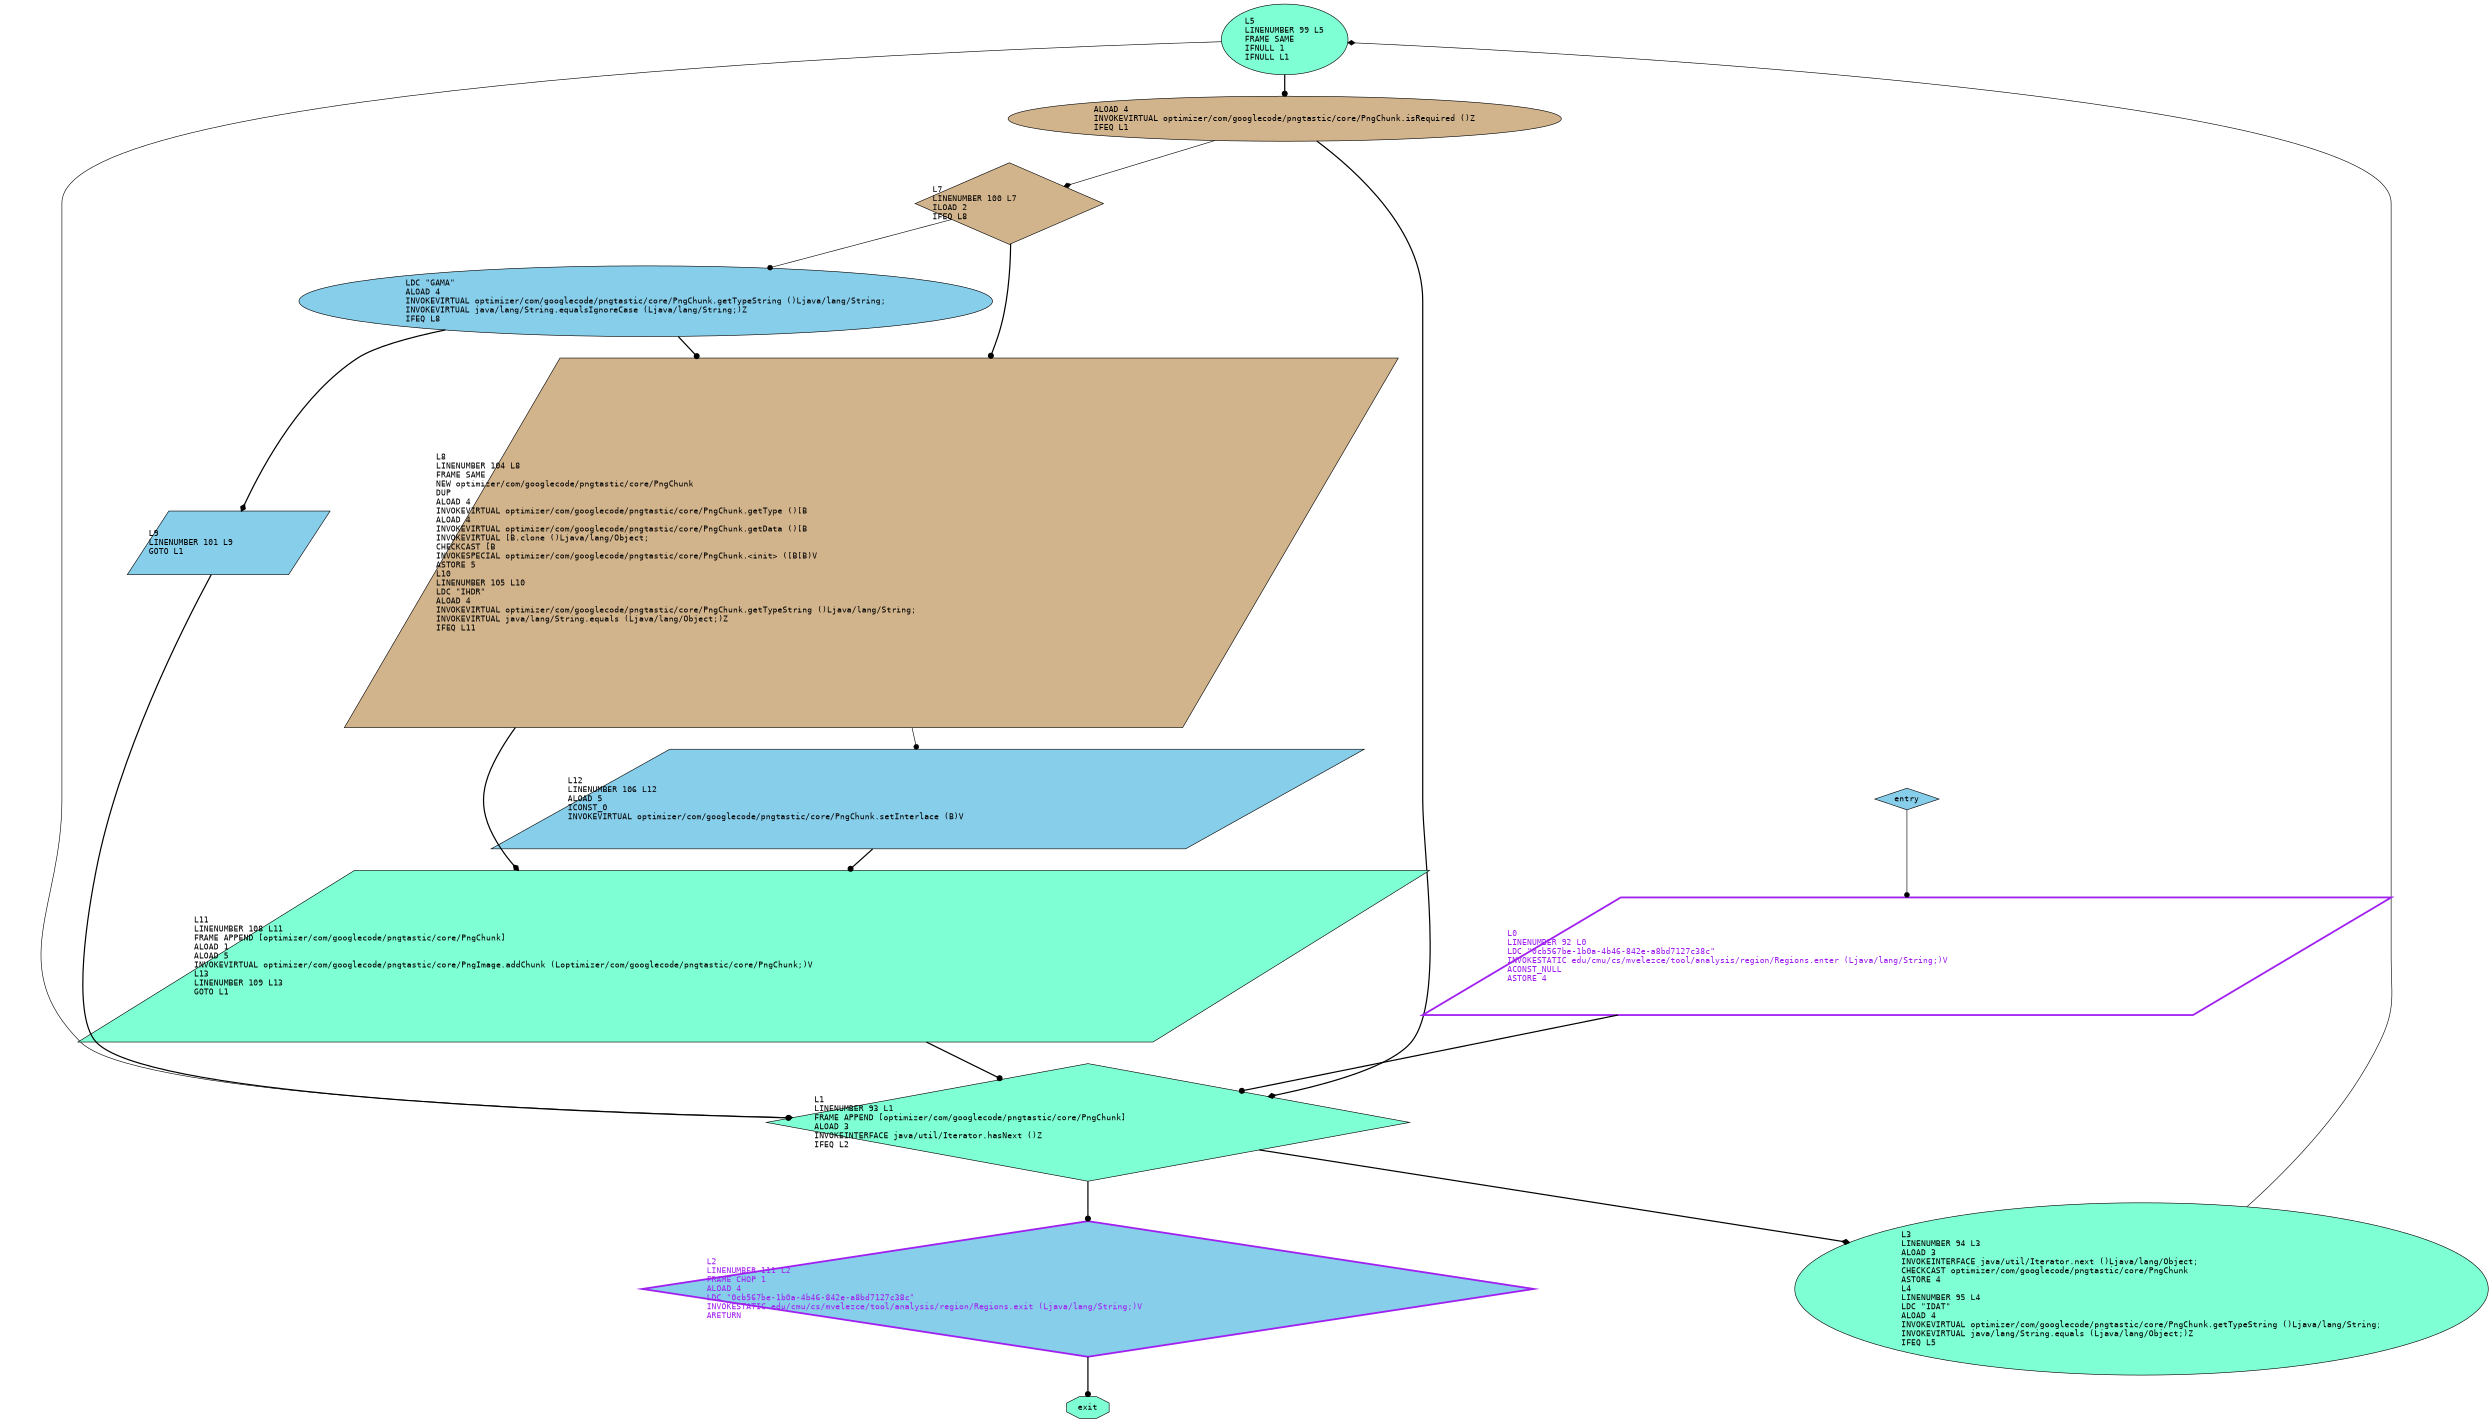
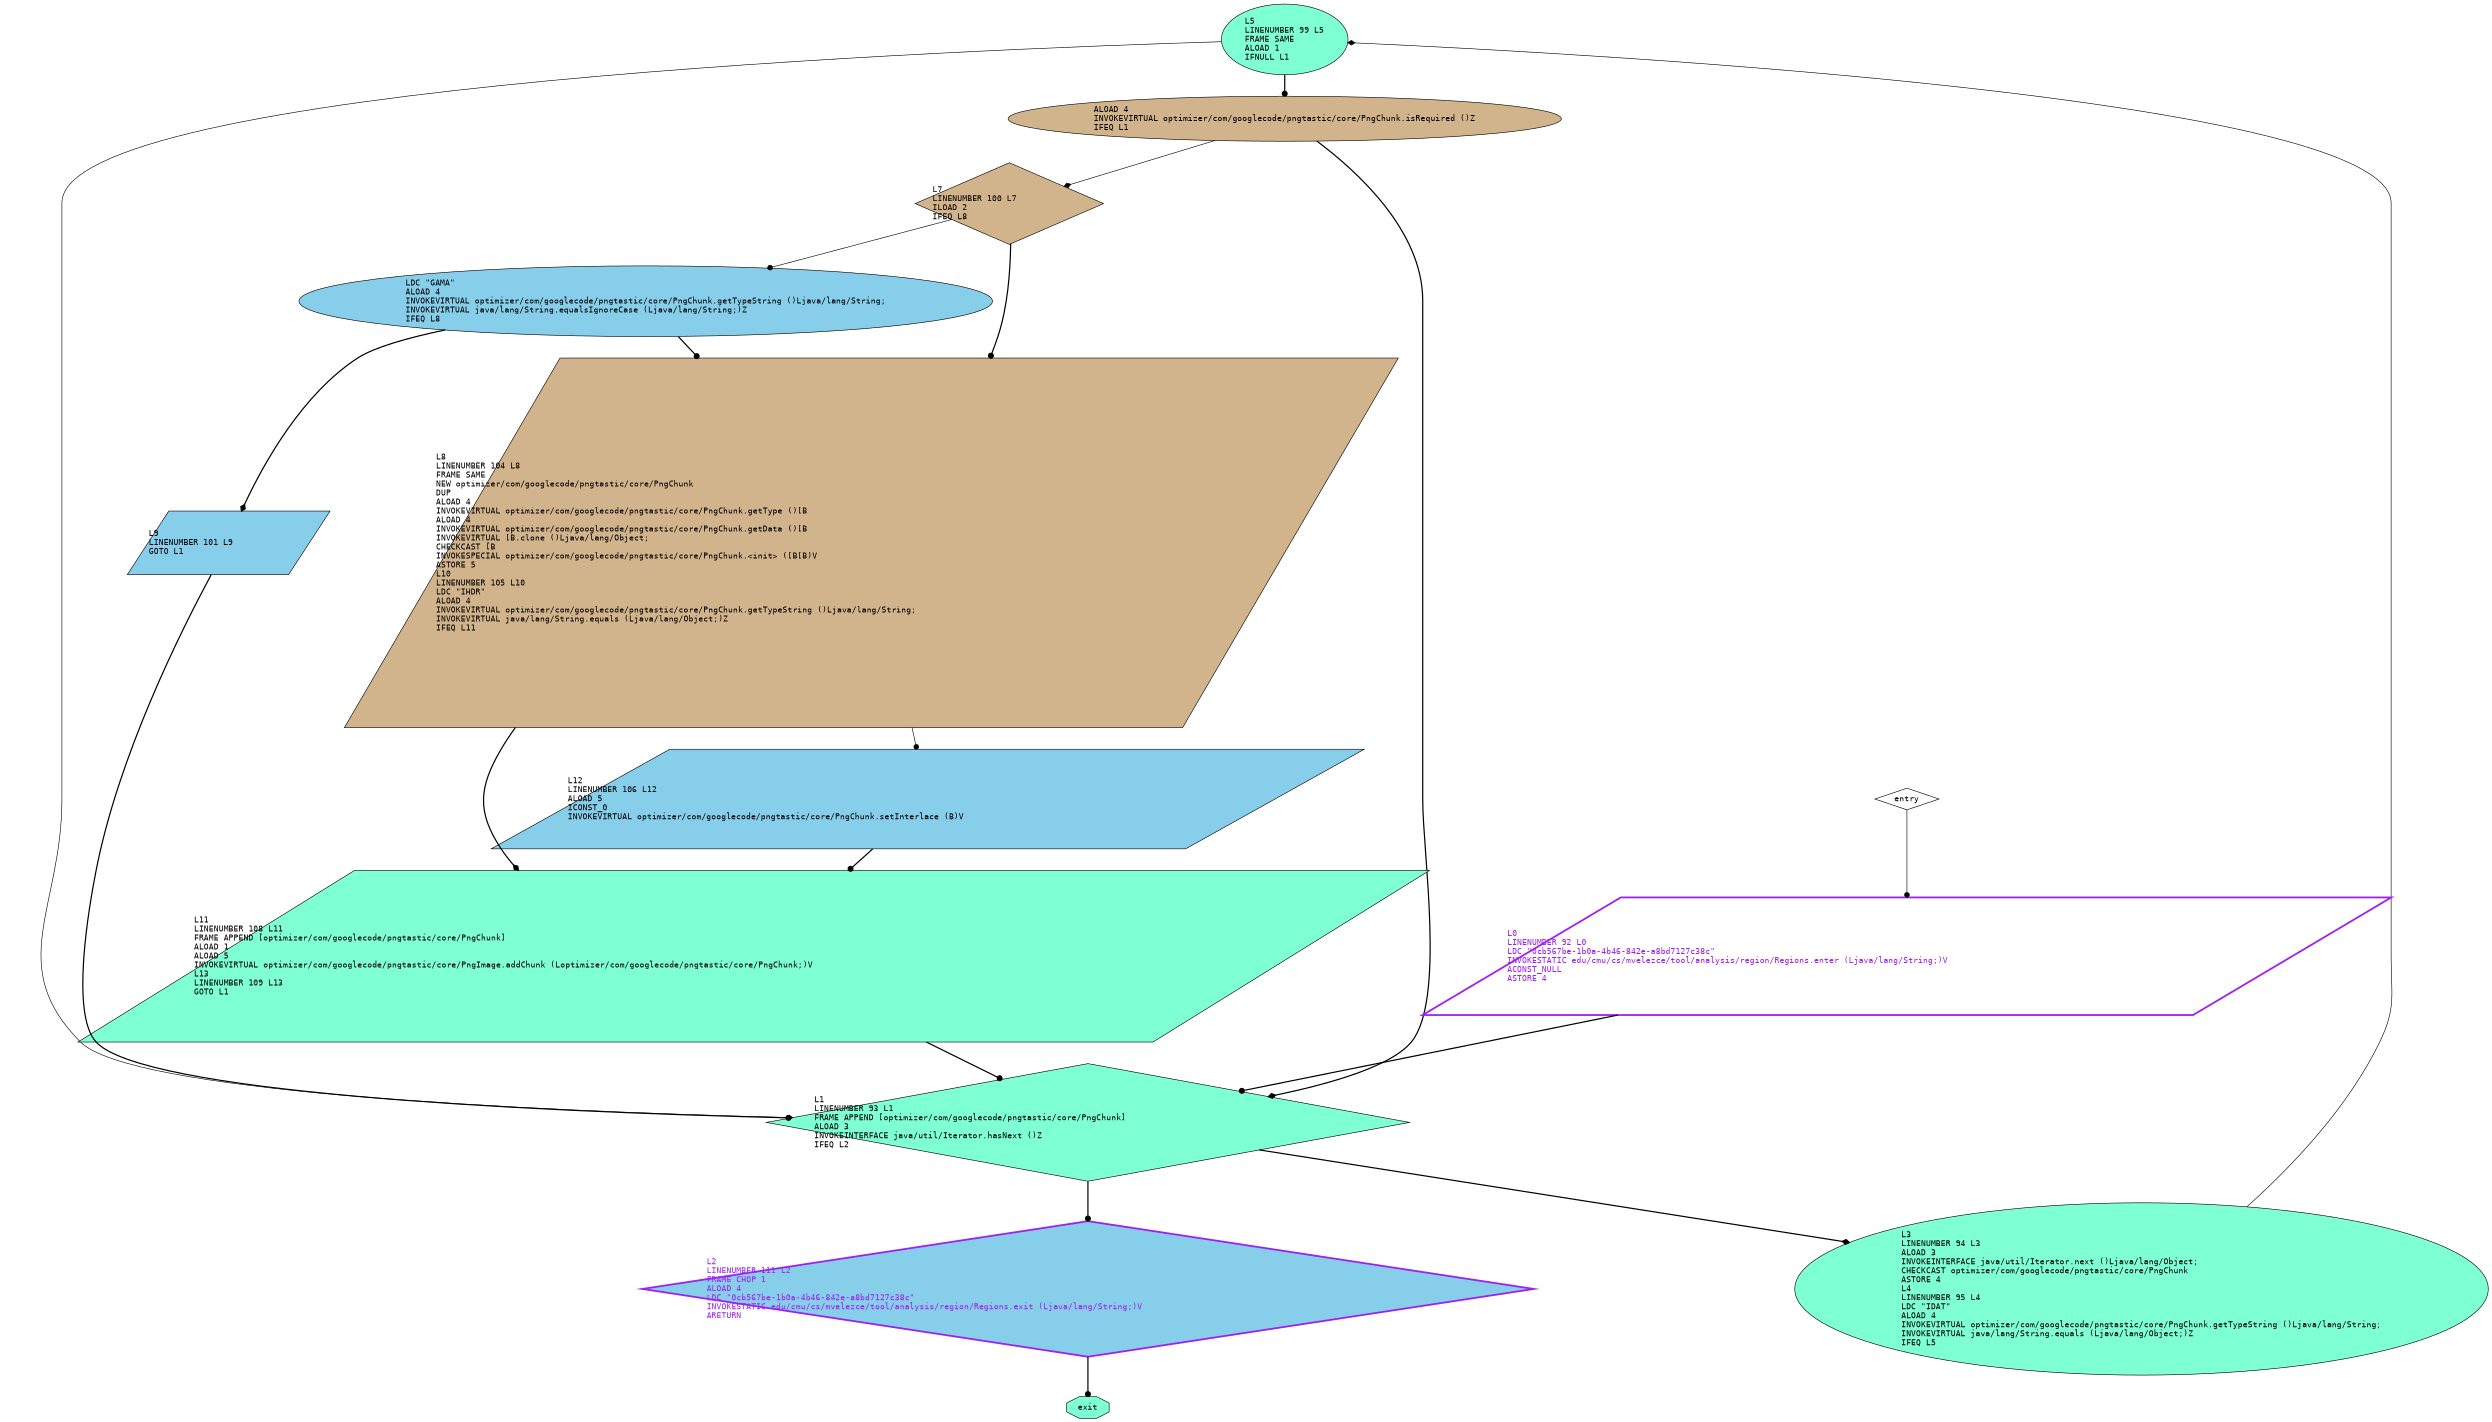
node "L5 LINENUMBER 99 L5 FRAME SAME IFNULL 1 IFNULL L1": label "L5 LINENUMBER 99 L5 FRAME SAME IFNULL 1 IFNULL L1" -> "L5 LINENUMBER 99 L5 FRAME SAME ALOAD 1 IFNULL L1"
node "entry": fillcolor skyblue -> white
